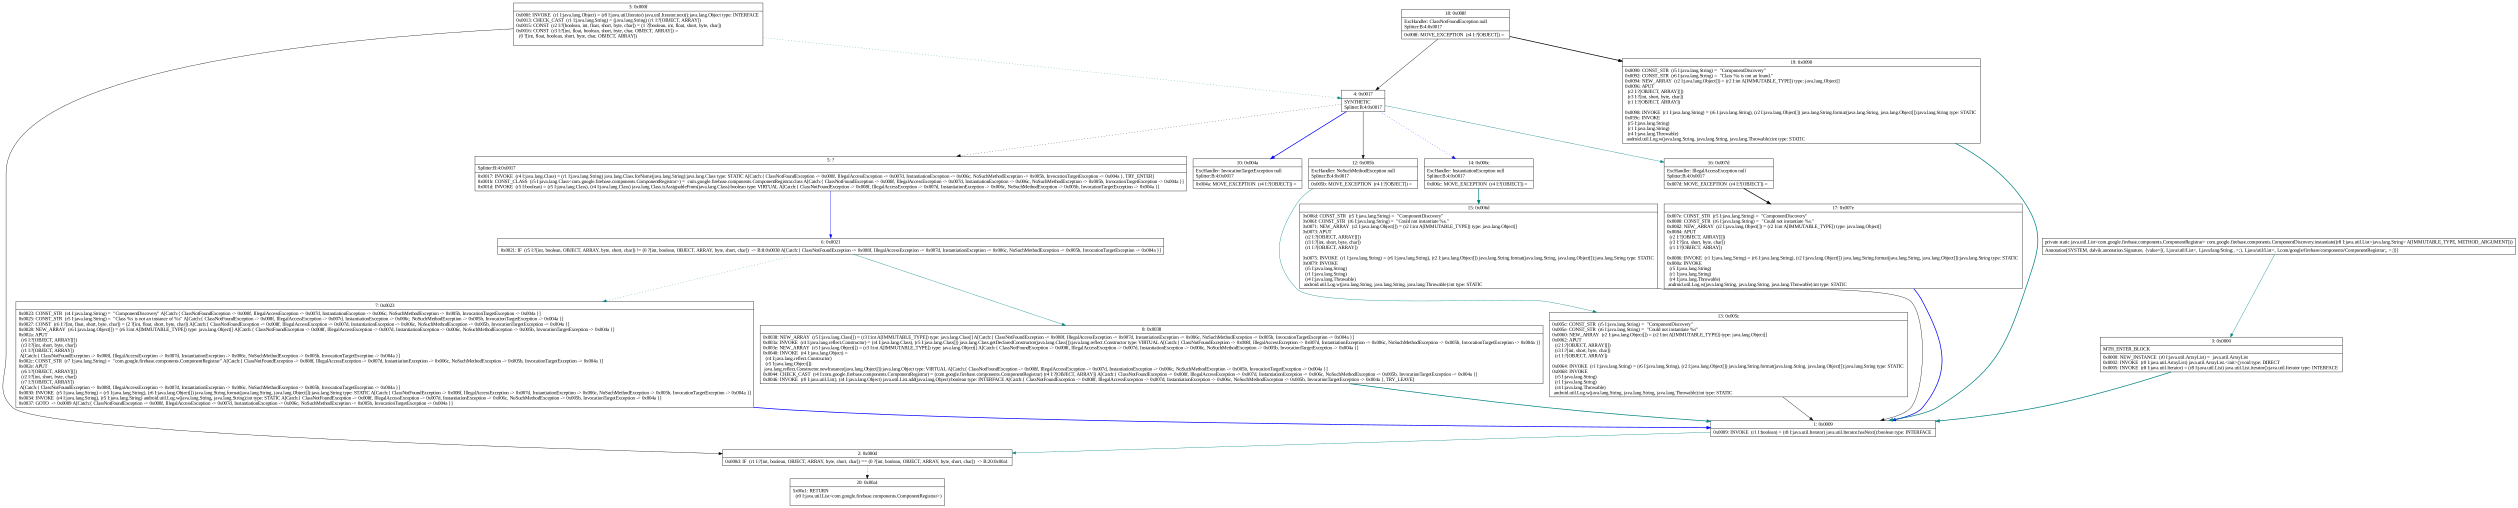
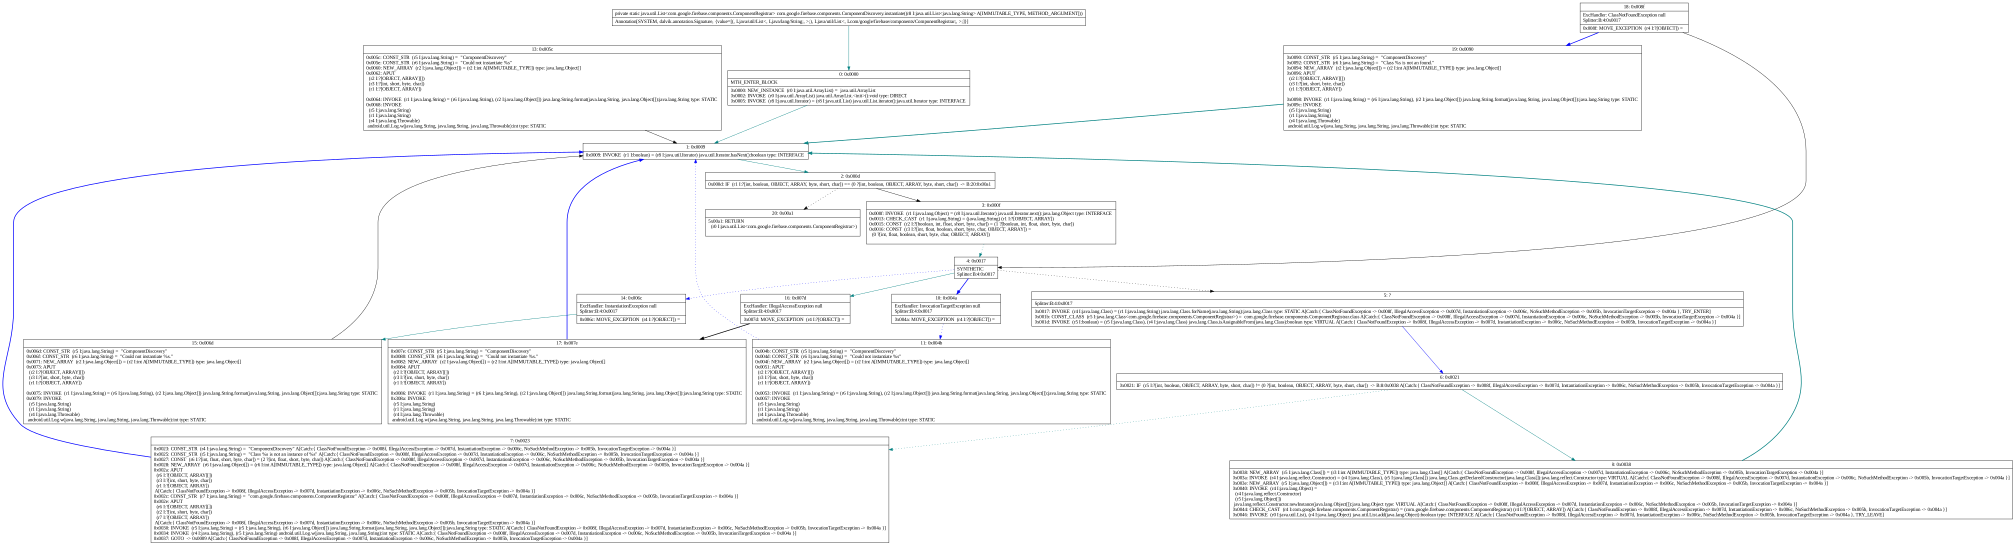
edge "18: 0x008f" -> "19: 0x0090": color black -> blue
node "19: 0x0090": text "0x059c: INVOKE" -> "0x009c: INVOKE"
node "12: 0x005b": removed
edge "14: 0x006c" -> "15: 0x006d": style bold -> solid
node "17: 0x007e": text "0x008a: INVOKE" -> "0x308a: INVOKE"
edge "3: 0x000f" -> "2: 0x000d": reversed
node "11: 0x004b": added
edge "0: 0x0000" -> "1: 0x0009": style bold -> solid
